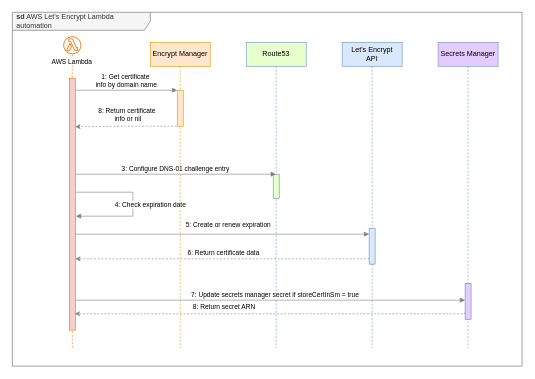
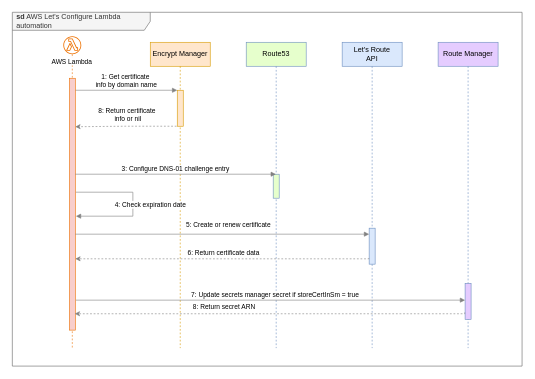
node "sd AWS Let's Encrypt Lambda automation": label "sd AWS Let's Encrypt Lambda automation" -> "sd AWS Let's Configure Lambda automation"
node "Let's Encrypt API": label "Let's Encrypt API" -> "Let's Route API"
node "Secrets Manager": label "Secrets Manager" -> "Route Manager"
node "5: Create or renew expiration": label "5: Create or renew expiration" -> "5: Create or renew certificate"
